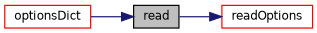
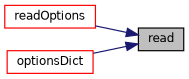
edge "read" -> "readOptions": reversed
